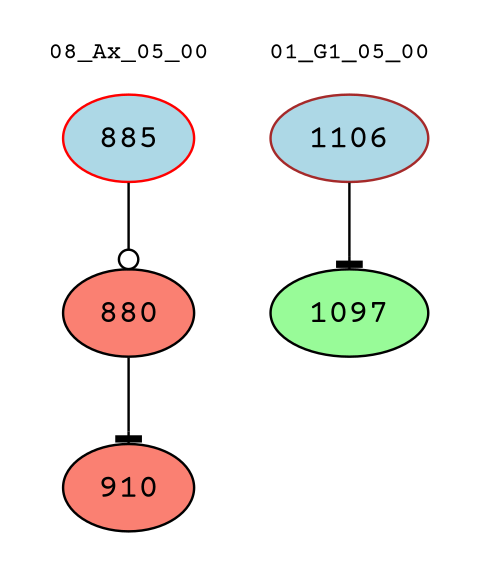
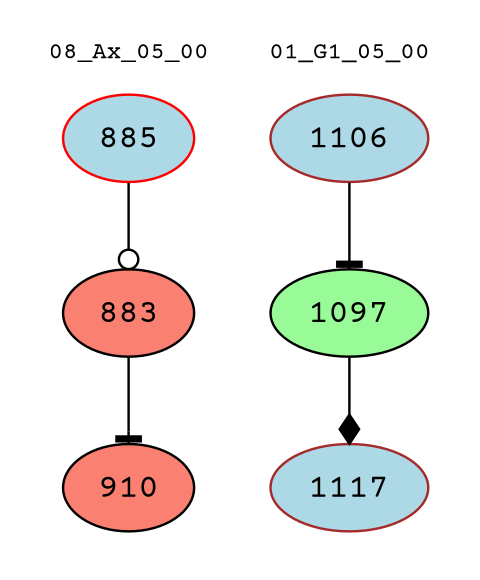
node "880": label "880" -> "883"
node "1117": added
